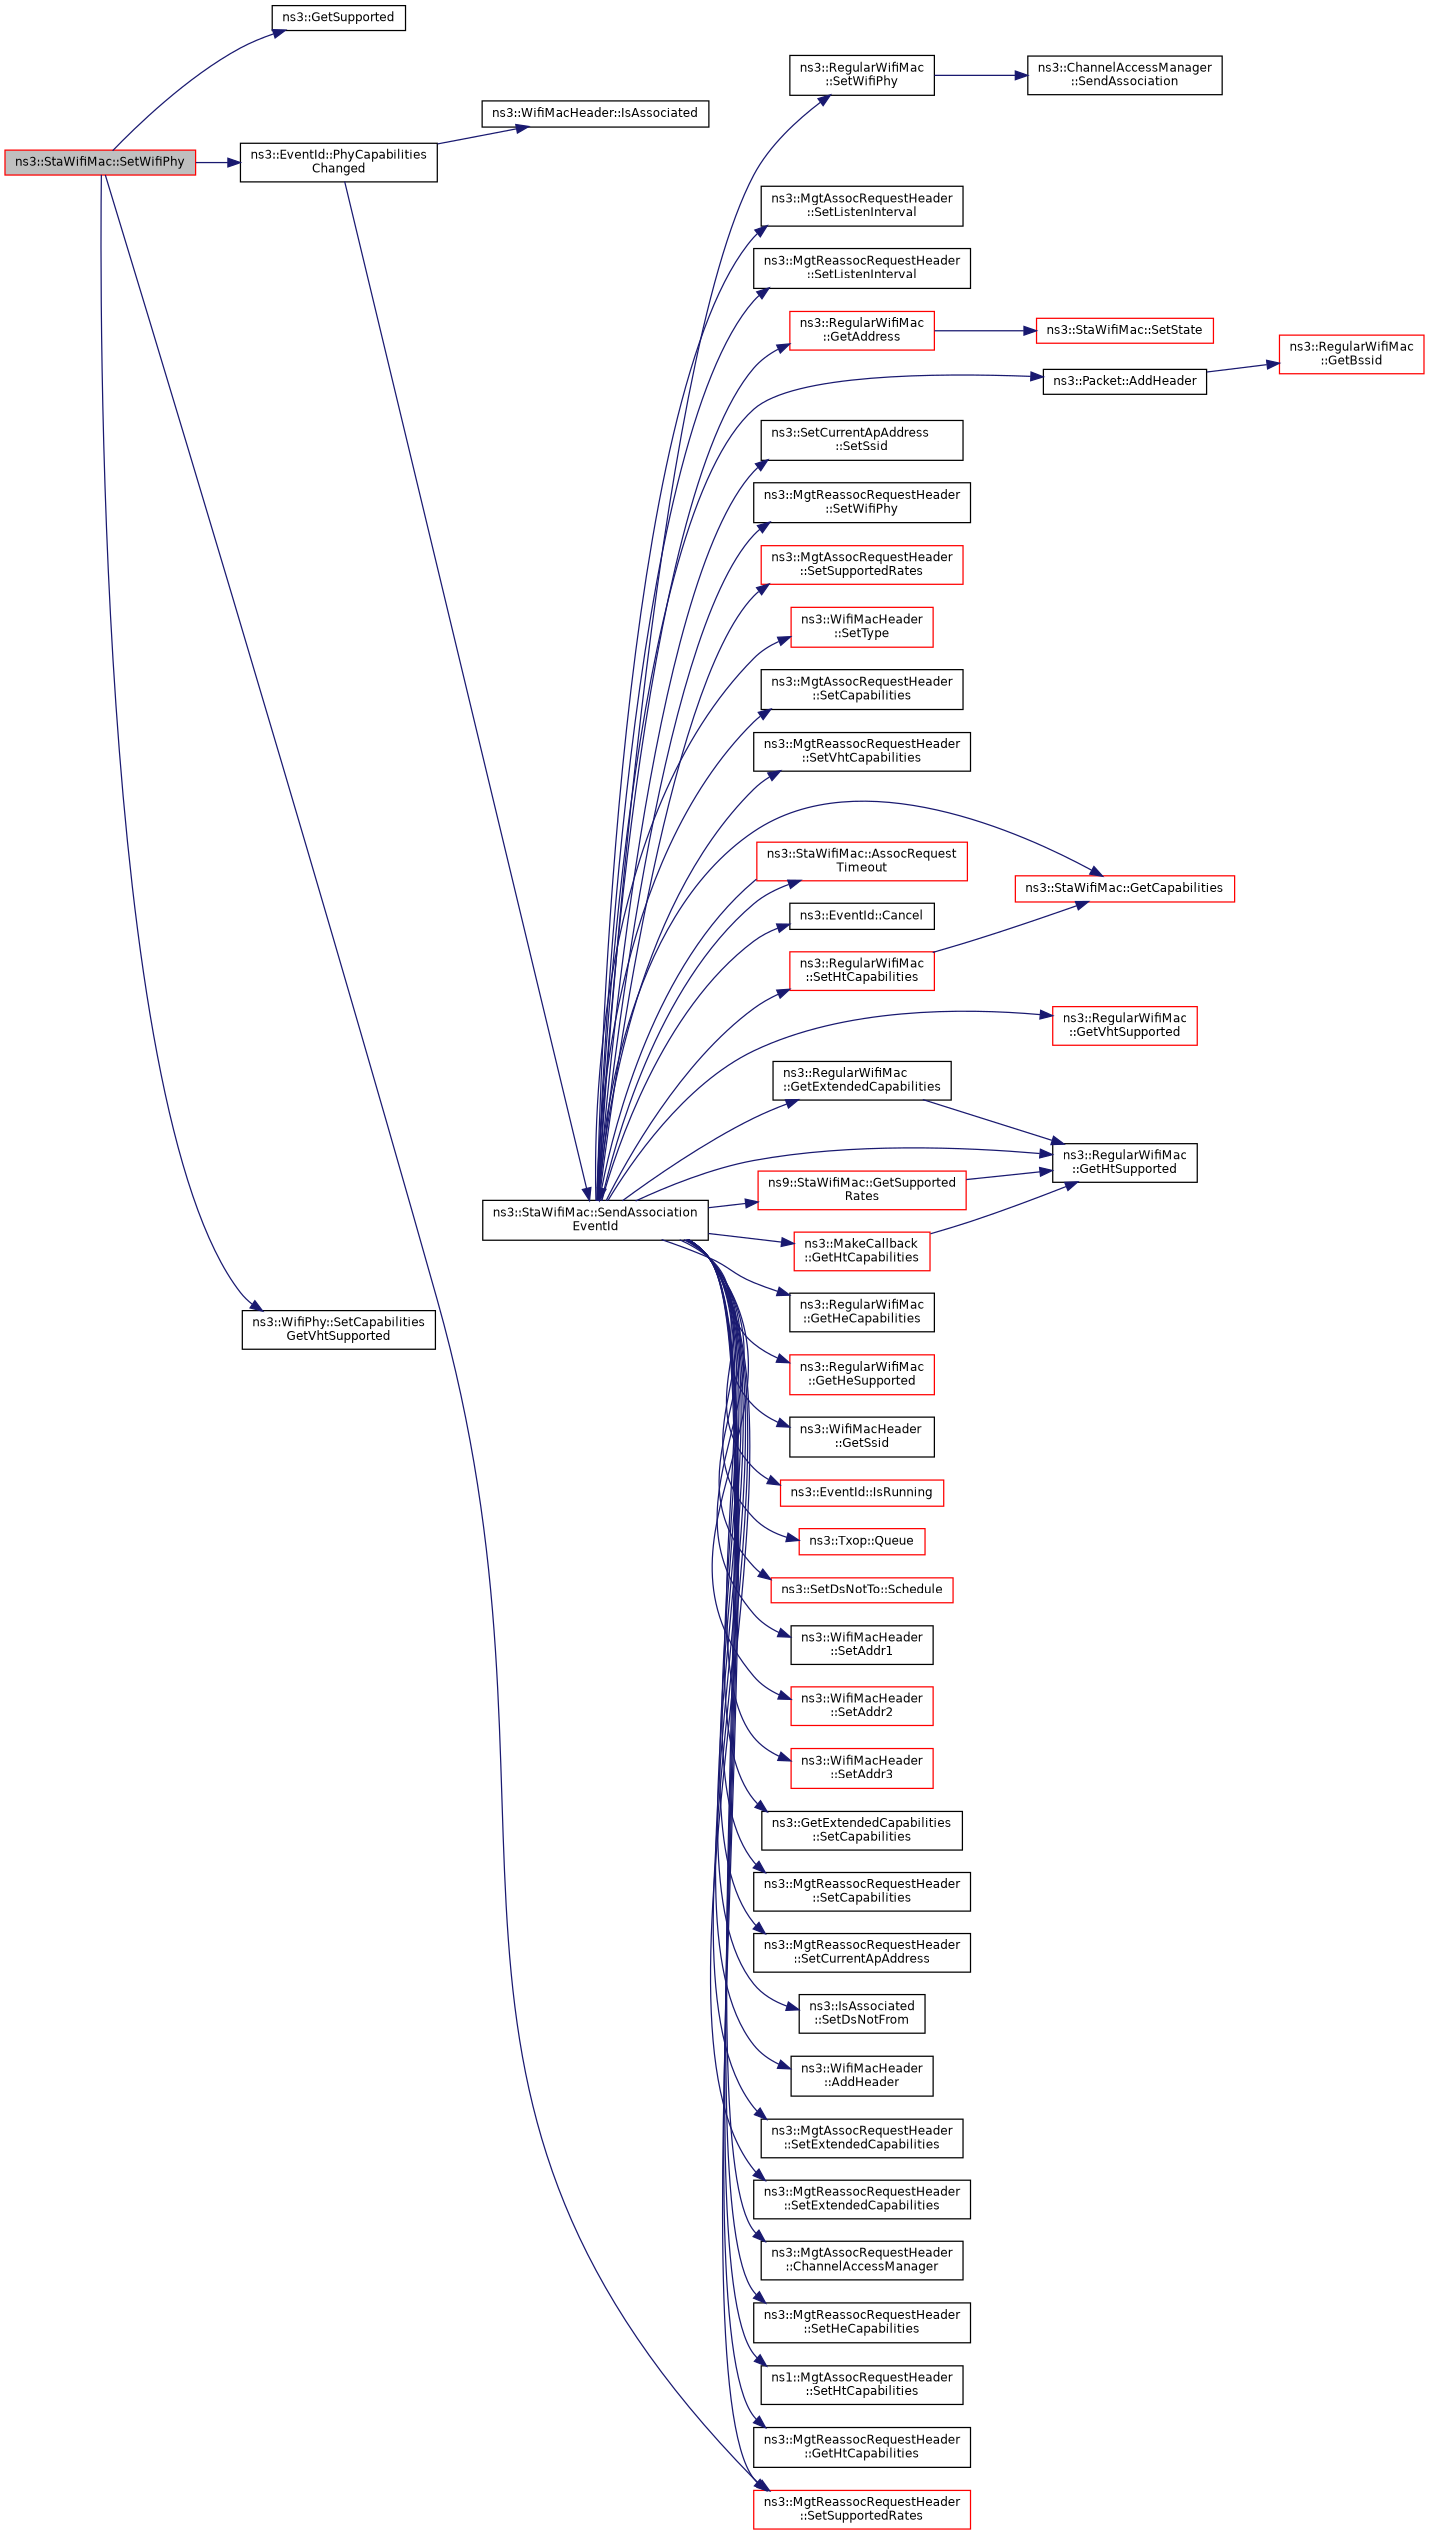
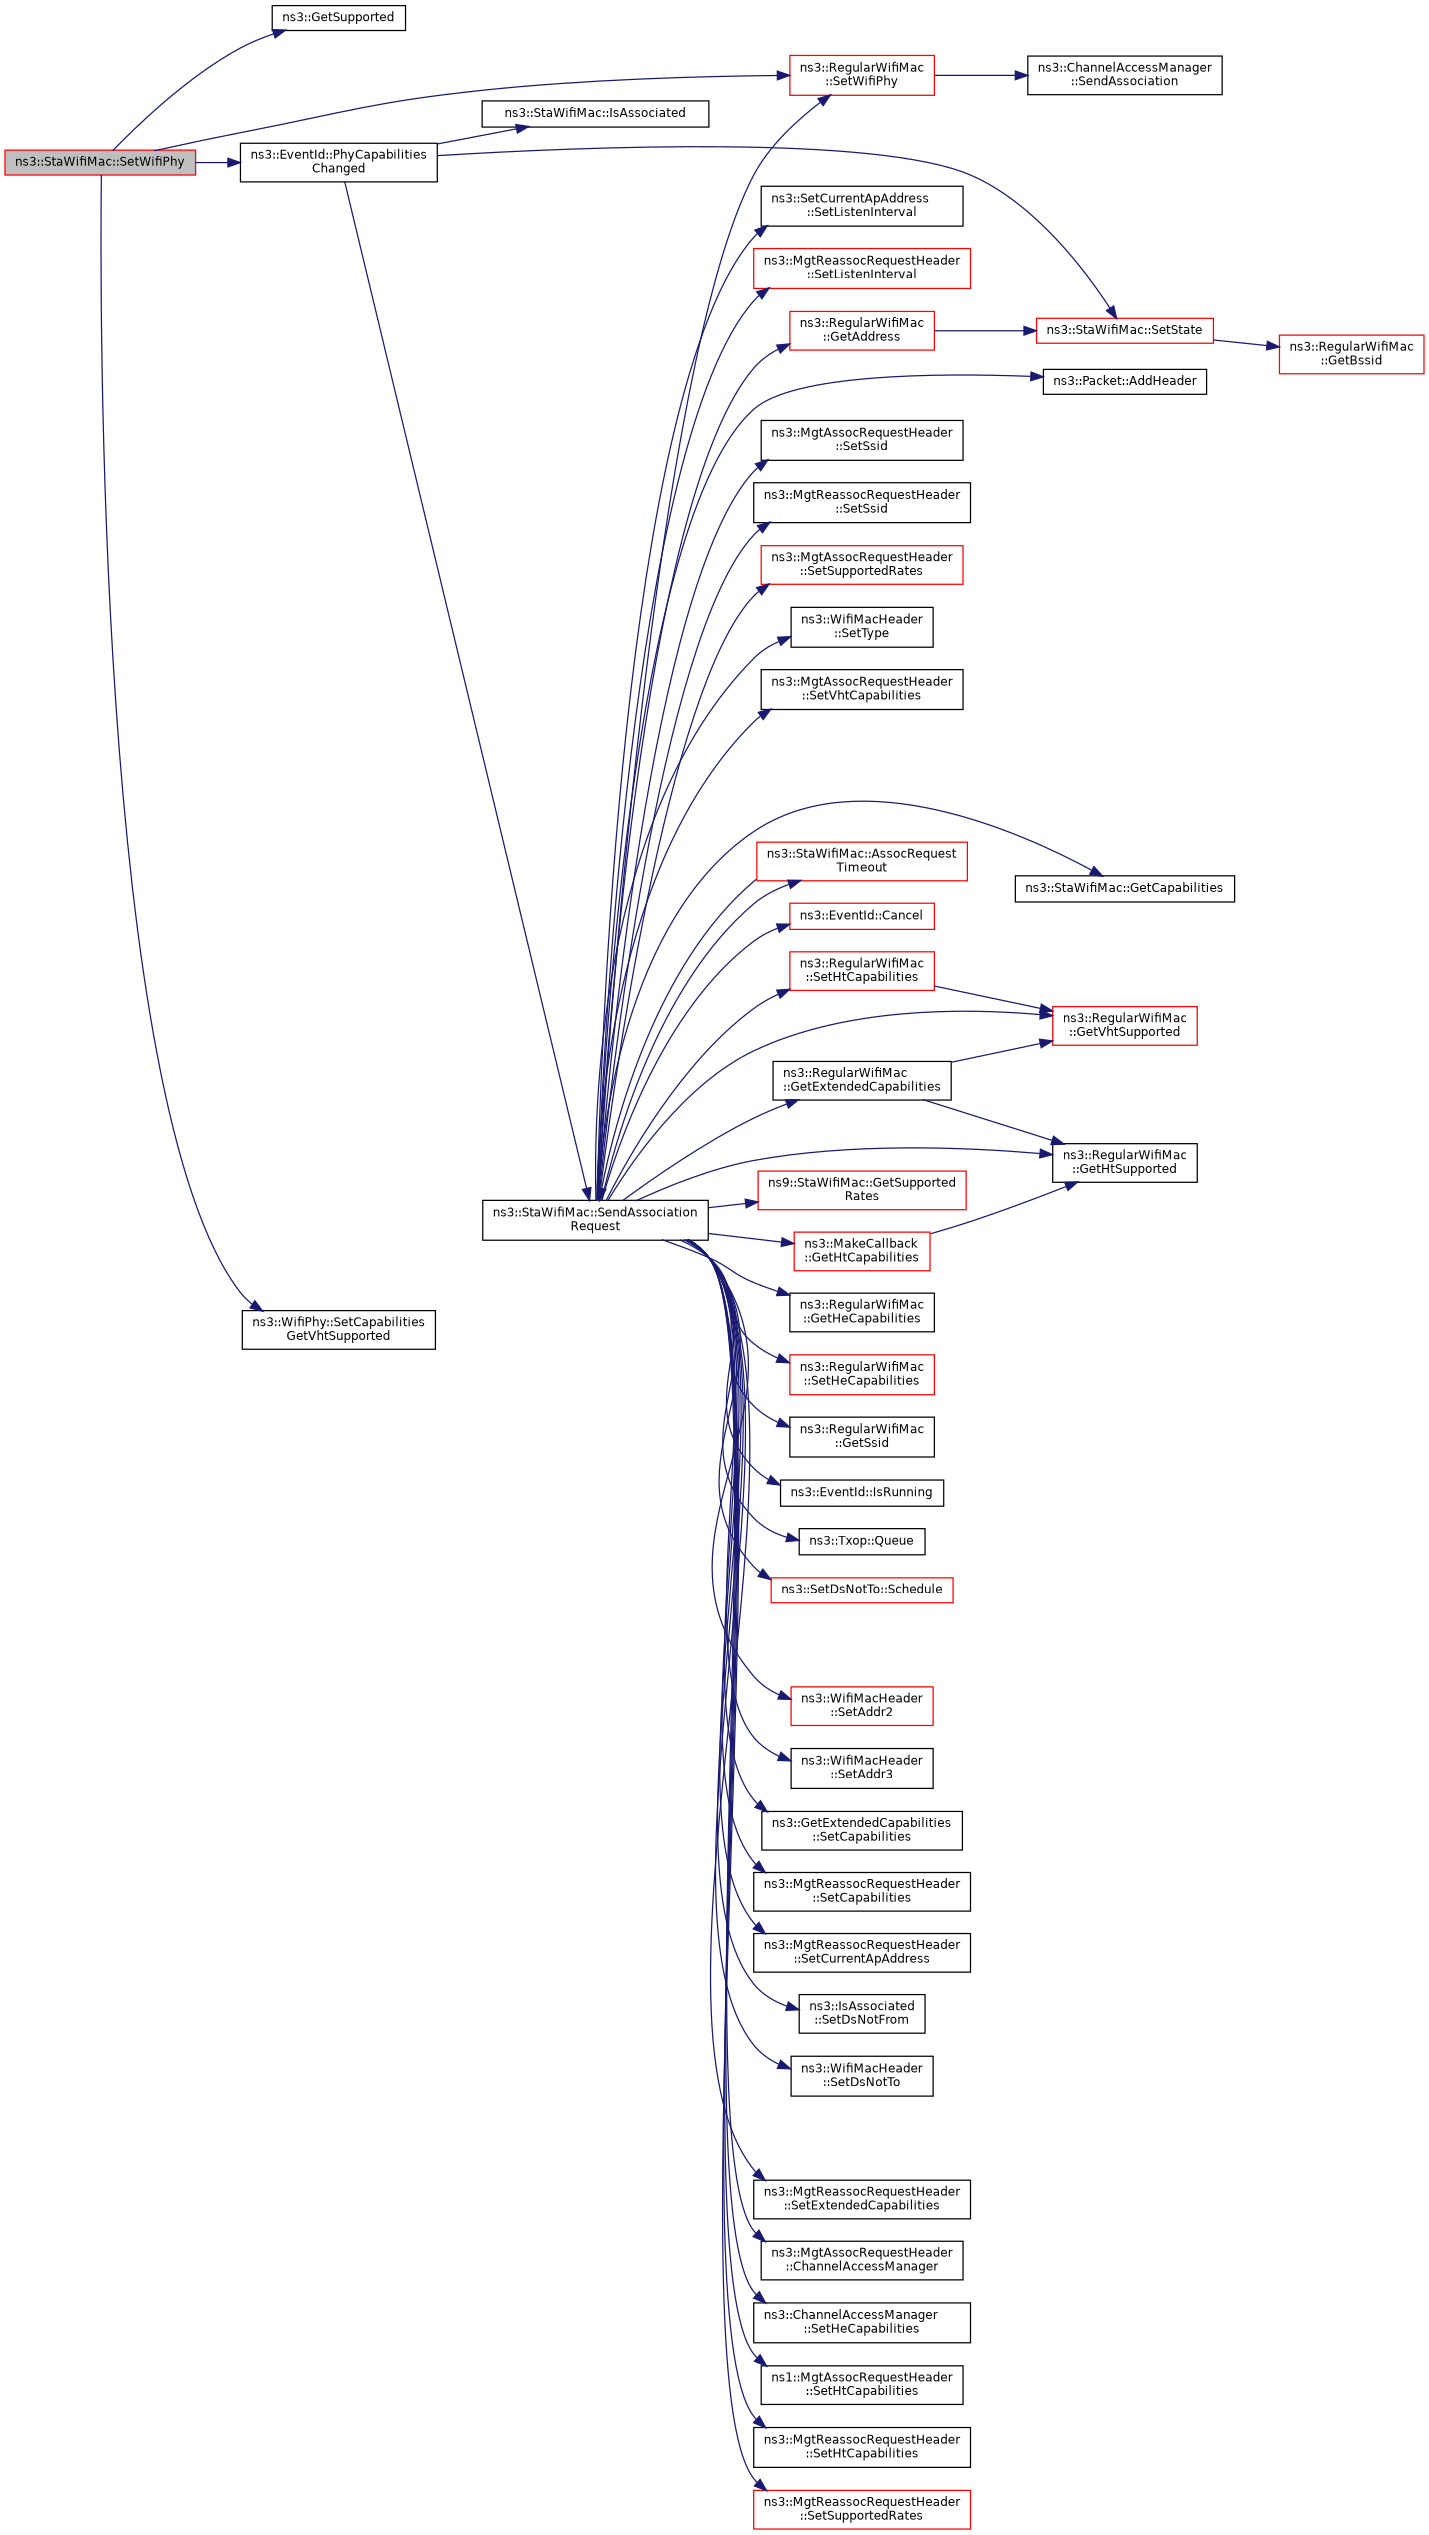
node "ns3::RegularWifiMac ::SetWifiPhy": color black -> red
node "ns3::WifiMacHeader::IsAssociated": label "ns3::WifiMacHeader::IsAssociated" -> "ns3::StaWifiMac::IsAssociated"
edge "ns3::EventId::PhyCapabilities Changed" -> "ns3::StaWifiMac::SetState": added
node "ns3::MgtAssocRequestHeader ::SetListenInterval": label "ns3::MgtAssocRequestHeader ::SetListenInterval" -> "ns3::SetCurrentApAddress ::SetListenInterval"
node "ns3::MgtReassocRequestHeader ::SetListenInterval": color black -> red
edge "ns3::Packet::AddHeader" -> "ns3::RegularWifiMac ::GetBssid": now "ns3::StaWifiMac::SetState" -> "ns3::RegularWifiMac ::GetBssid"
node "ns3::SetCurrentApAddress ::SetSsid": label "ns3::SetCurrentApAddress ::SetSsid" -> "ns3::MgtAssocRequestHeader ::SetSsid"
node "ns3::MgtReassocRequestHeader ::SetWifiPhy": label "ns3::MgtReassocRequestHeader ::SetWifiPhy" -> "ns3::MgtReassocRequestHeader ::SetSsid"
node "ns3::WifiMacHeader ::SetType": color red -> black
node "ns3::MgtAssocRequestHeader ::SetCapabilities": label "ns3::MgtAssocRequestHeader ::SetCapabilities" -> "ns3::MgtAssocRequestHeader ::SetVhtCapabilities"
node "ns3::MgtReassocRequestHeader ::SetVhtCapabilities": removed
node "ns3::StaWifiMac::GetCapabilities": color red -> black
node "ns3::EventId::Cancel": color black -> red
edge "ns3::RegularWifiMac ::SetHtCapabilities" -> "ns3::StaWifiMac::GetCapabilities": now "ns3::RegularWifiMac ::SetHtCapabilities" -> "ns3::RegularWifiMac ::GetVhtSupported"
edge "ns3::RegularWifiMac ::GetExtendedCapabilities" -> "ns3::RegularWifiMac ::GetVhtSupported": added
edge "ns9::StaWifiMac::GetSupported Rates" -> "ns3::RegularWifiMac ::GetHtSupported": removed
node "ns3::StaWifiMac::SendAssociation EventId": label "ns3::StaWifiMac::SendAssociation EventId" -> "ns3::StaWifiMac::SendAssociation Request"
edge "ns3::StaWifiMac::SetWifiPhy" -> "ns3::MgtReassocRequestHeader ::SetSupportedRates": now "ns3::StaWifiMac::SetWifiPhy" -> "ns3::RegularWifiMac ::SetWifiPhy"
node "ns3::RegularWifiMac ::GetHeSupported": label "ns3::RegularWifiMac ::GetHeSupported" -> "ns3::RegularWifiMac ::SetHeCapabilities"
node "ns3::WifiMacHeader ::GetSsid": label "ns3::WifiMacHeader ::GetSsid" -> "ns3::RegularWifiMac ::GetSsid"
node "ns3::EventId::IsRunning": color red -> black
node "ns3::Txop::Queue": color red -> black
node "ns3::WifiMacHeader ::SetAddr1": removed
node "ns3::WifiMacHeader ::SetAddr3": color red -> black
node "ns3::WifiMacHeader ::AddHeader": label "ns3::WifiMacHeader ::AddHeader" -> "ns3::WifiMacHeader ::SetDsNotTo"
node "ns3::MgtAssocRequestHeader ::SetExtendedCapabilities": removed
node "ns3::MgtReassocRequestHeader ::SetHeCapabilities": label "ns3::MgtReassocRequestHeader ::SetHeCapabilities" -> "ns3::ChannelAccessManager ::SetHeCapabilities"
node "ns3::MgtReassocRequestHeader ::GetHtCapabilities": label "ns3::MgtReassocRequestHeader ::GetHtCapabilities" -> "ns3::MgtReassocRequestHeader ::SetHtCapabilities"
